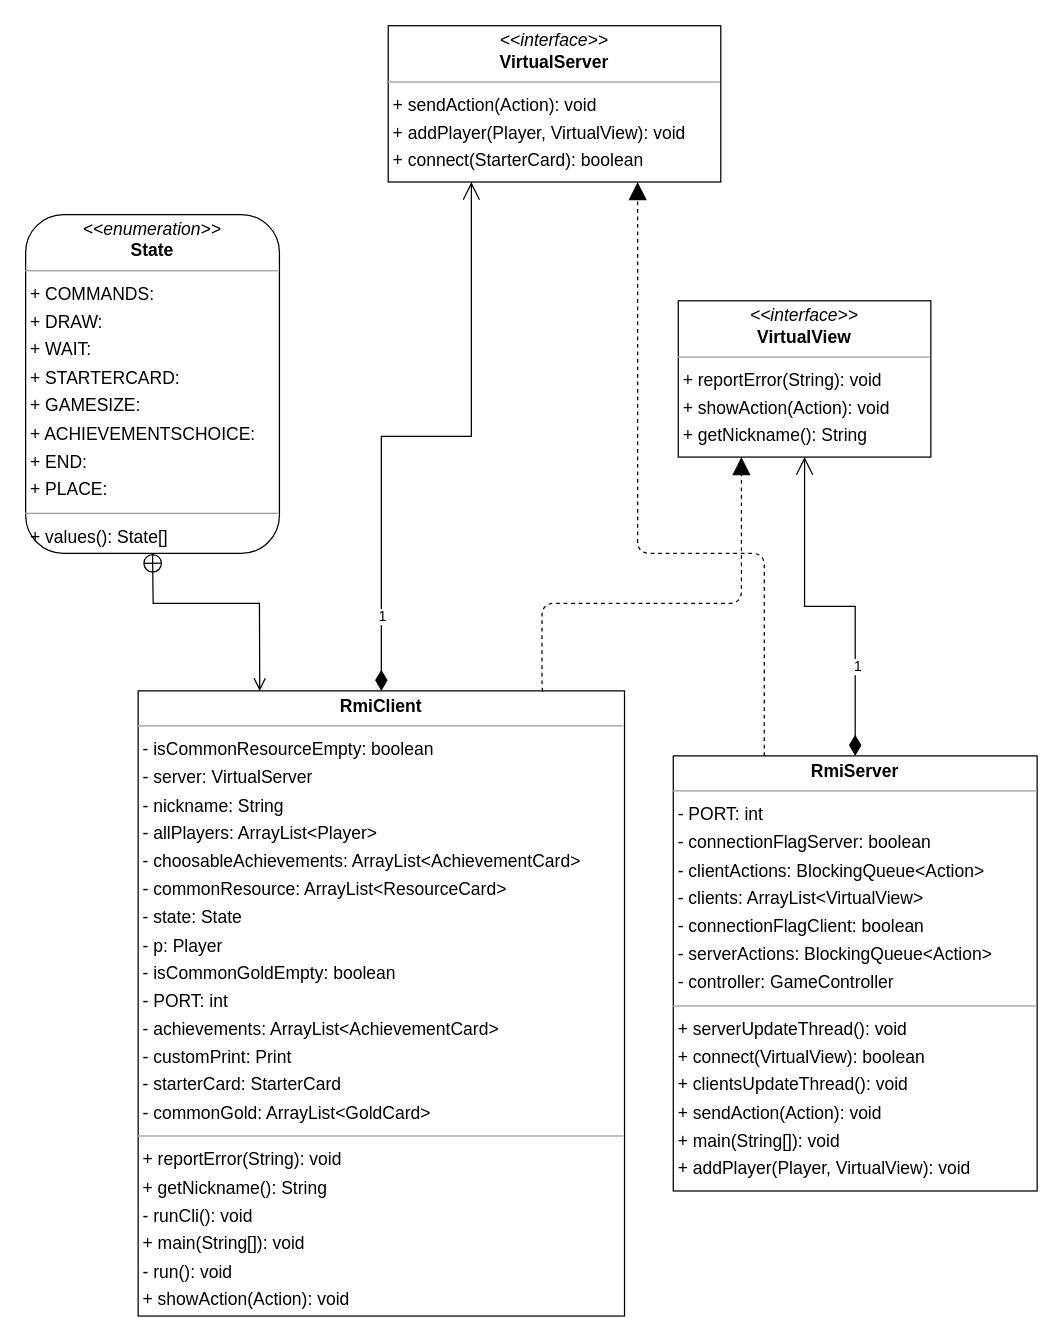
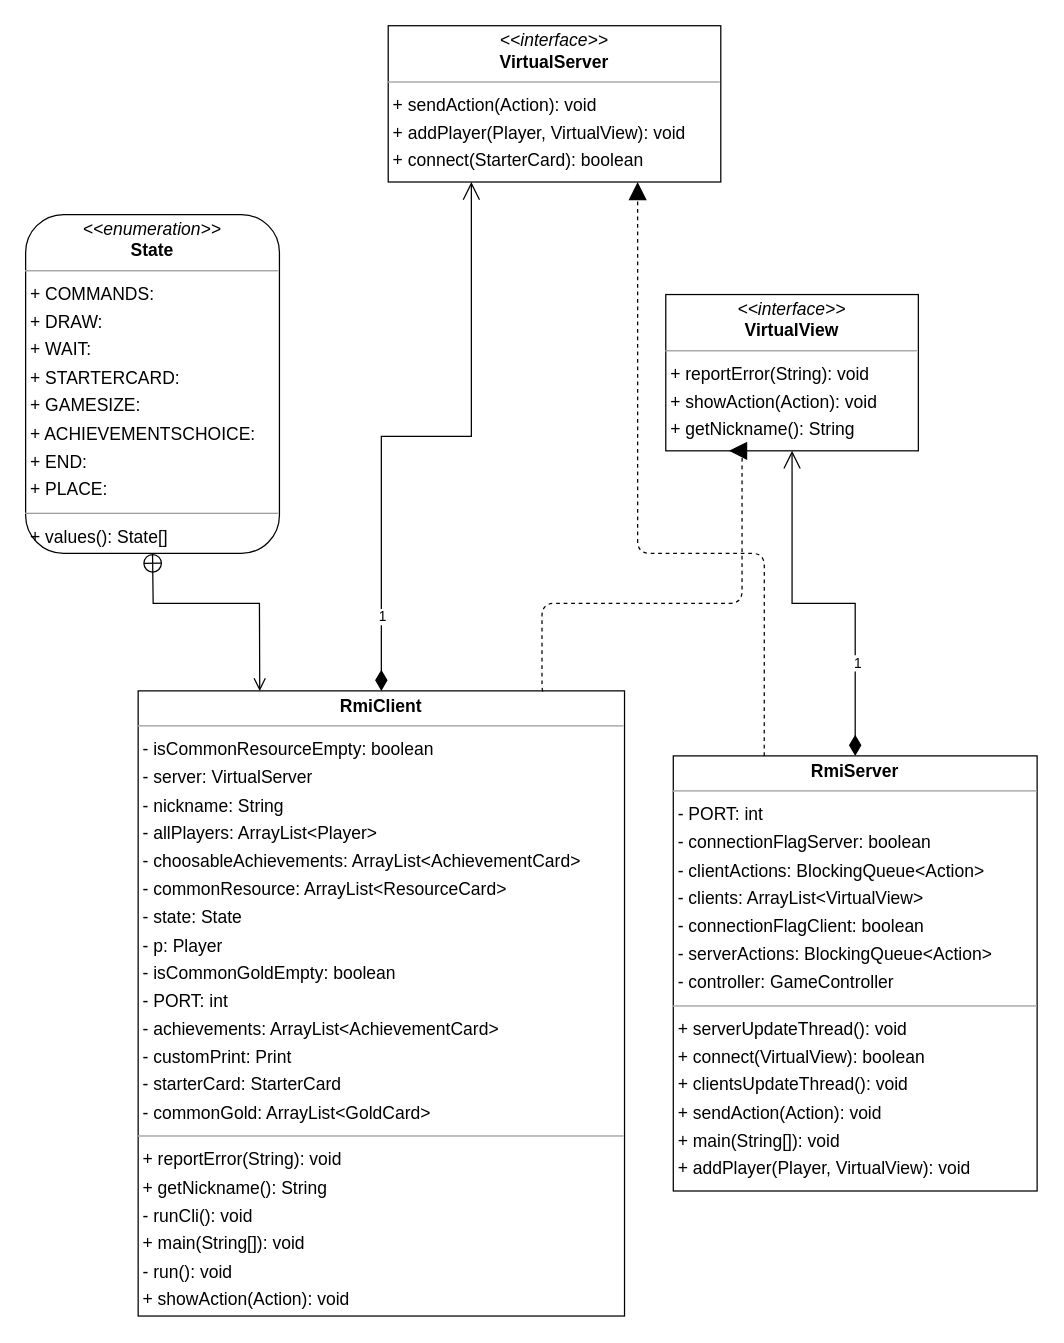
node "<<interface>> VirtualView + reportError(String): void + showAction(Action): void + getNickname(): String": moved (804, 379) -> (792, 373)
